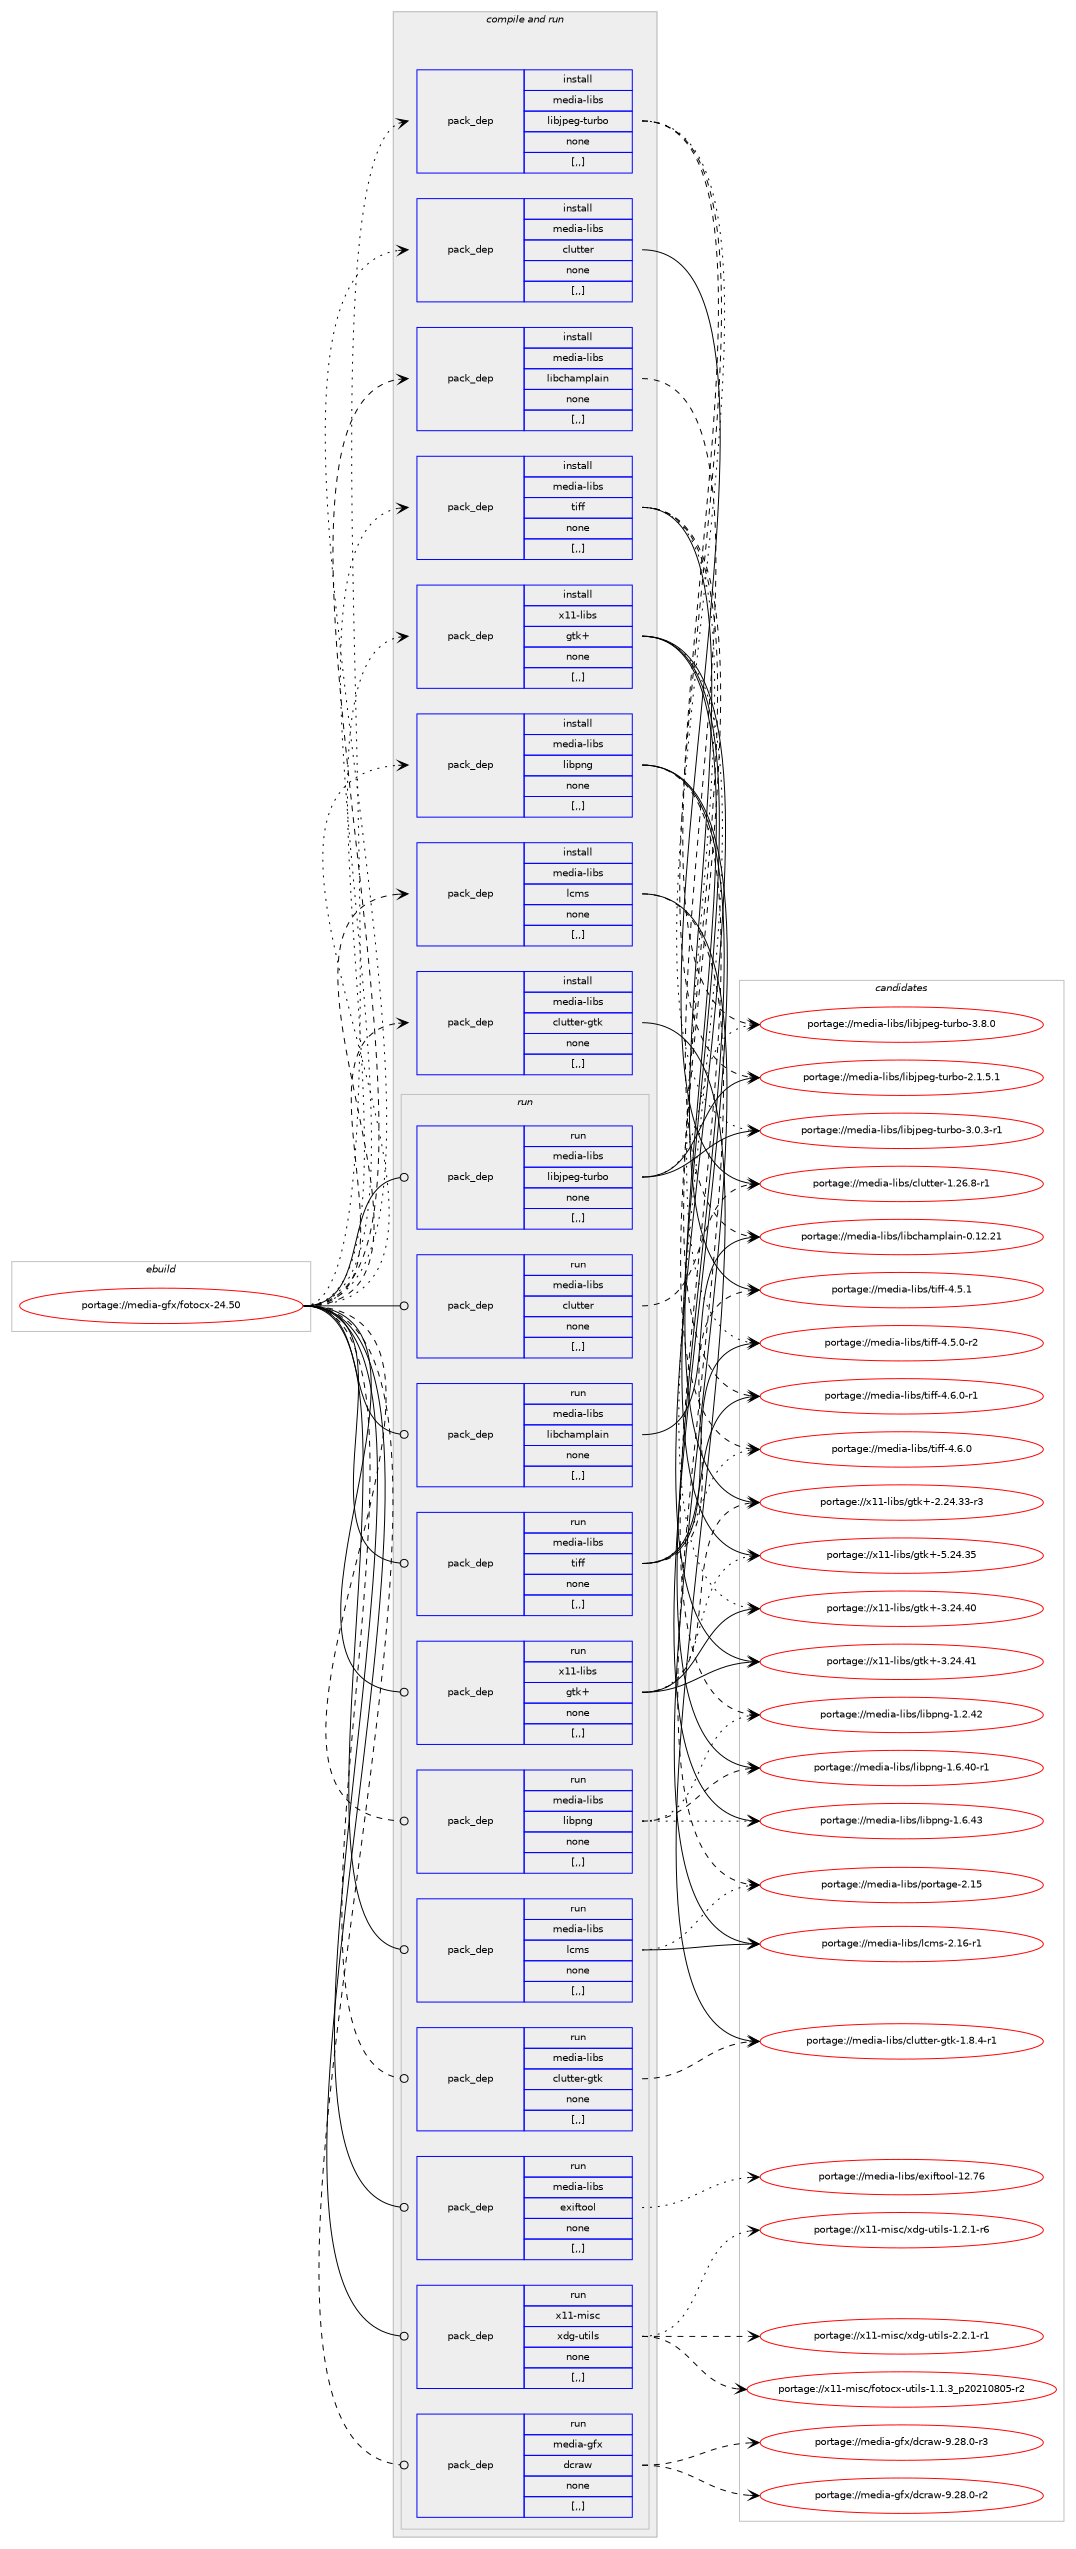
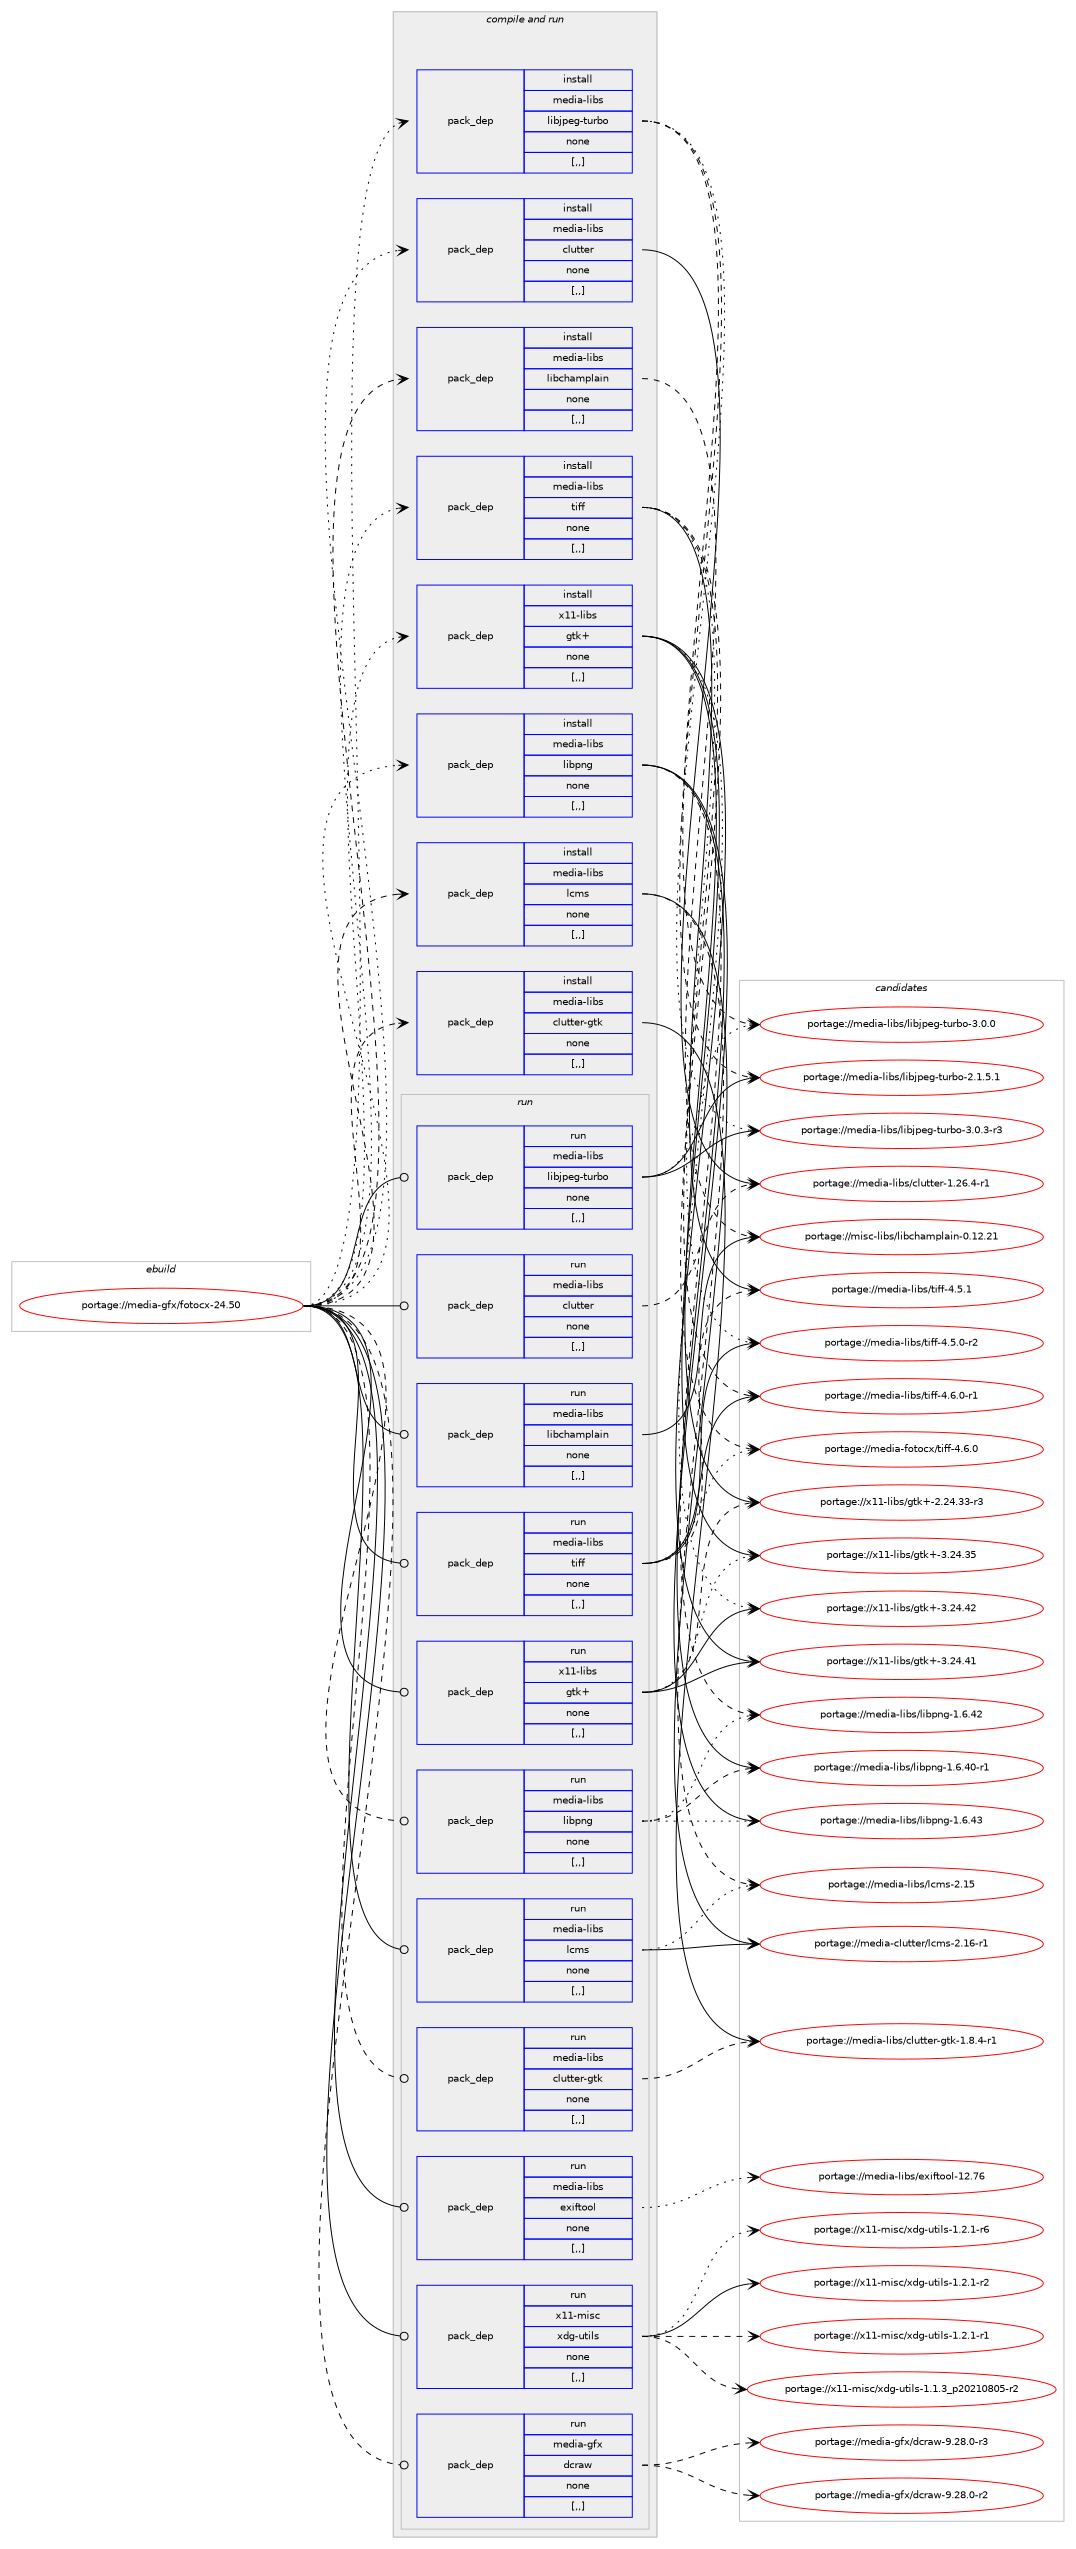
node "portage://media-libs/libjpeg-turbo-3.8.0": label "portage://media-libs/libjpeg-turbo-3.8.0" -> "portage://media-libs/libjpeg-turbo-3.0.0"
node "portage://media-libs/libjpeg-turbo-3.0.3-r1": label "portage://media-libs/libjpeg-turbo-3.0.3-r1" -> "portage://media-libs/libjpeg-turbo-3.0.3-r3"
node "portage://media-libs/clutter-1.26.8-r1": label "portage://media-libs/clutter-1.26.8-r1" -> "portage://media-libs/clutter-1.26.4-r1"
node "portage://media-libs/libchamplain-0.12.21": label "portage://media-libs/libchamplain-0.12.21" -> "portage://misc-libs/libchamplain-0.12.21"
node "portage://media-libs/tiff-4.6.0": label "portage://media-libs/tiff-4.6.0" -> "portage://media-fotocx/tiff-4.6.0"
node "portage://x11-libs/gtk+-5.24.35": label "portage://x11-libs/gtk+-5.24.35" -> "portage://x11-libs/gtk+-3.24.35"
node "portage://x11-libs/gtk+-3.24.40": label "portage://x11-libs/gtk+-3.24.40" -> "portage://x11-libs/gtk+-3.24.42"
node "portage://media-libs/libpng-1.2.42": label "portage://media-libs/libpng-1.2.42" -> "portage://media-libs/libpng-1.6.42"
node "portage://media-libs/portage-2.15": label "portage://media-libs/portage-2.15" -> "portage://media-libs/lcms-2.15"
node "portage://media-libs/lcms-2.16-r1": label "portage://media-libs/lcms-2.16-r1" -> "portage://media-clutter/lcms-2.16-r1"
node "portage://x11-misc/xdg-utils-1.2.1-r2": added
node "portage://x11-misc/xdg-utils-2.2.1-r1": label "portage://x11-misc/xdg-utils-2.2.1-r1" -> "portage://x11-misc/xdg-utils-1.2.1-r1"
node "portage://x11-misc/fotocx-utils-1.1.3_p20210805-r2": label "portage://x11-misc/fotocx-utils-1.1.3_p20210805-r2" -> "portage://x11-misc/xdg-utils-1.1.3_p20210805-r2"
